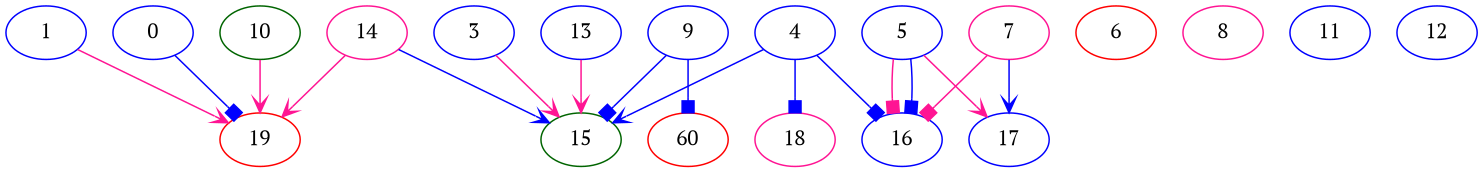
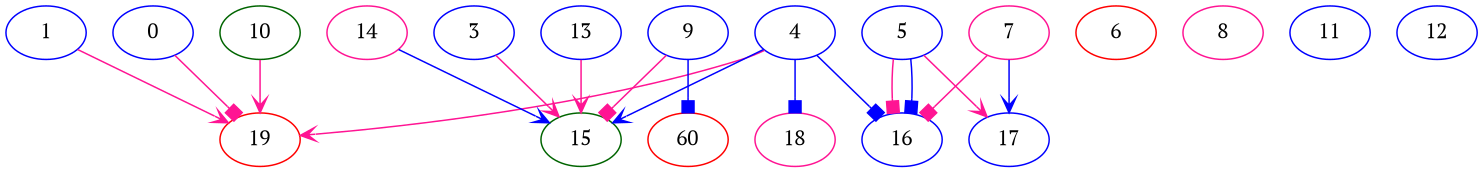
edge "0" -> "19": color blue -> deeppink
edge "14" -> "19": now "4" -> "19"
edge "9" -> "15": color blue -> deeppink
